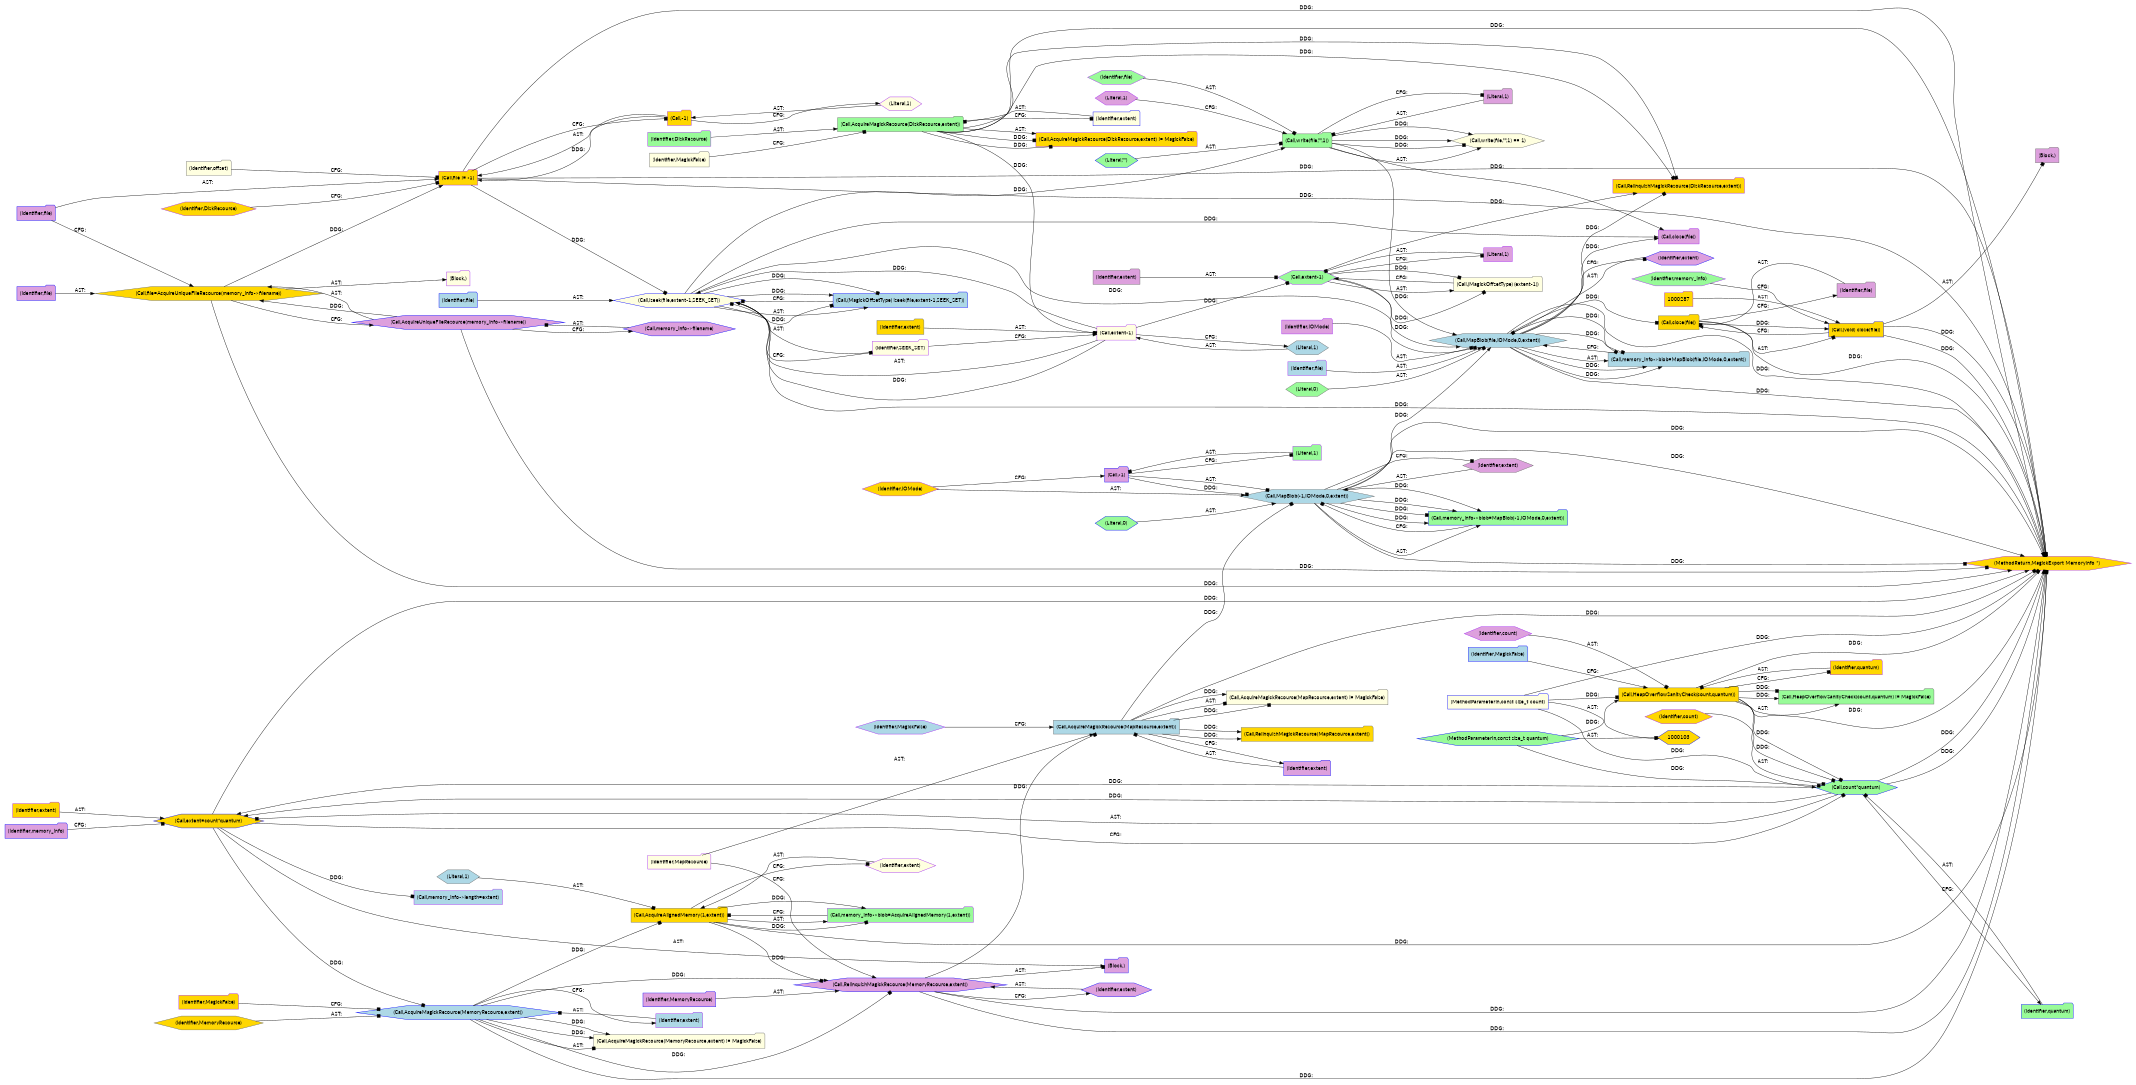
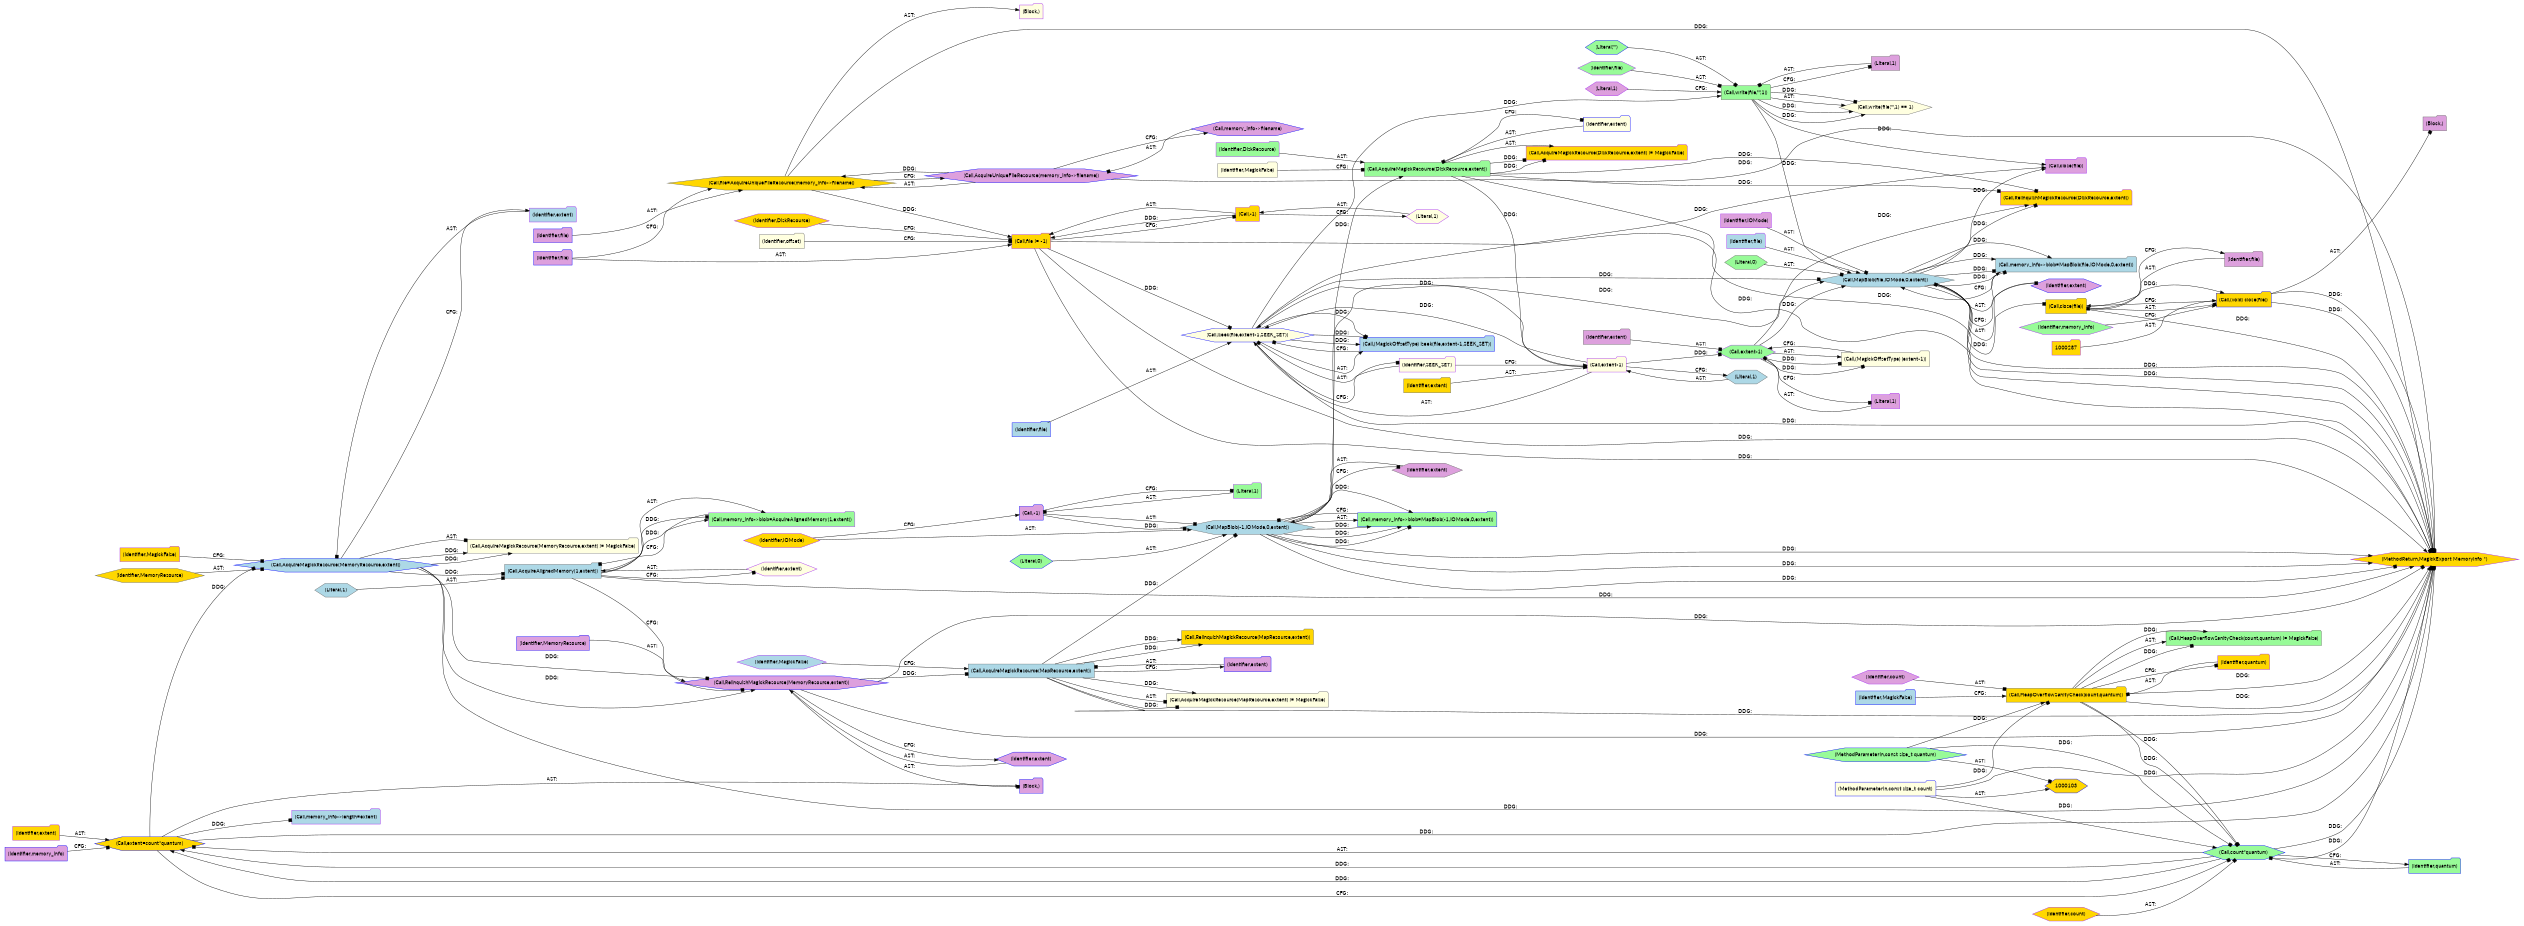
edge "(Call,MapBlob(-1,IOMode,0,extent))" -> "(Call,AcquireMagickResource(DiskResource,extent))": added, label "DDG:"
node "(Identifier,MapResource)": removed
node "(Call,AcquireAlignedMemory(1,extent))": fillcolor gold -> lightblue
edge "(Call,AcquireAlignedMemory(1,extent))" -> "(Call,RelinquishMagickResource(MemoryResource,extent))": label "DDG: " -> "CFG: "
